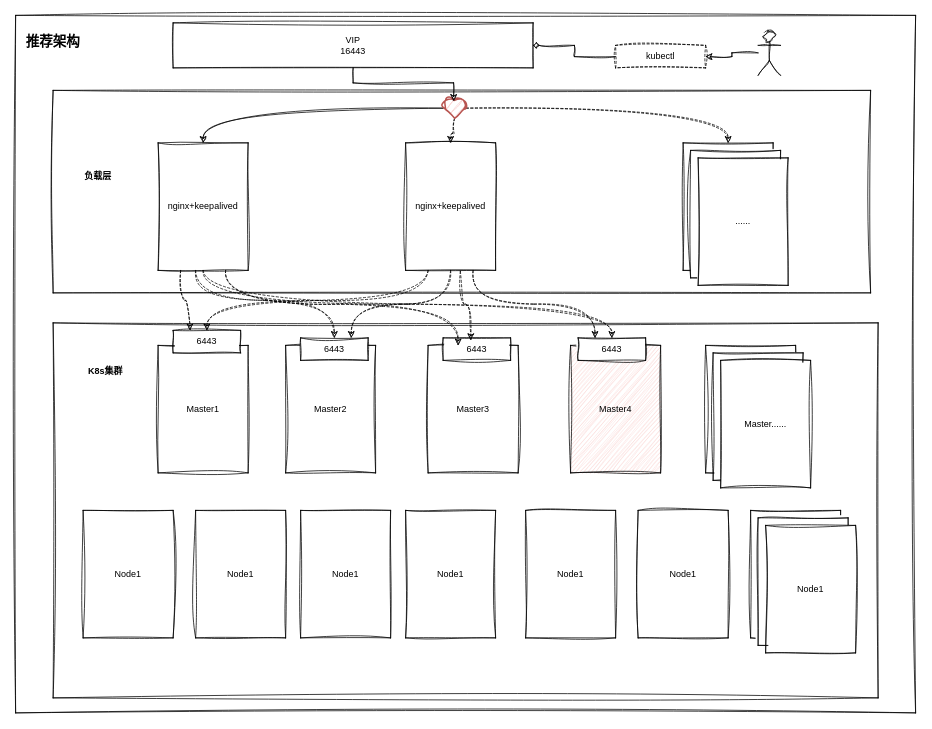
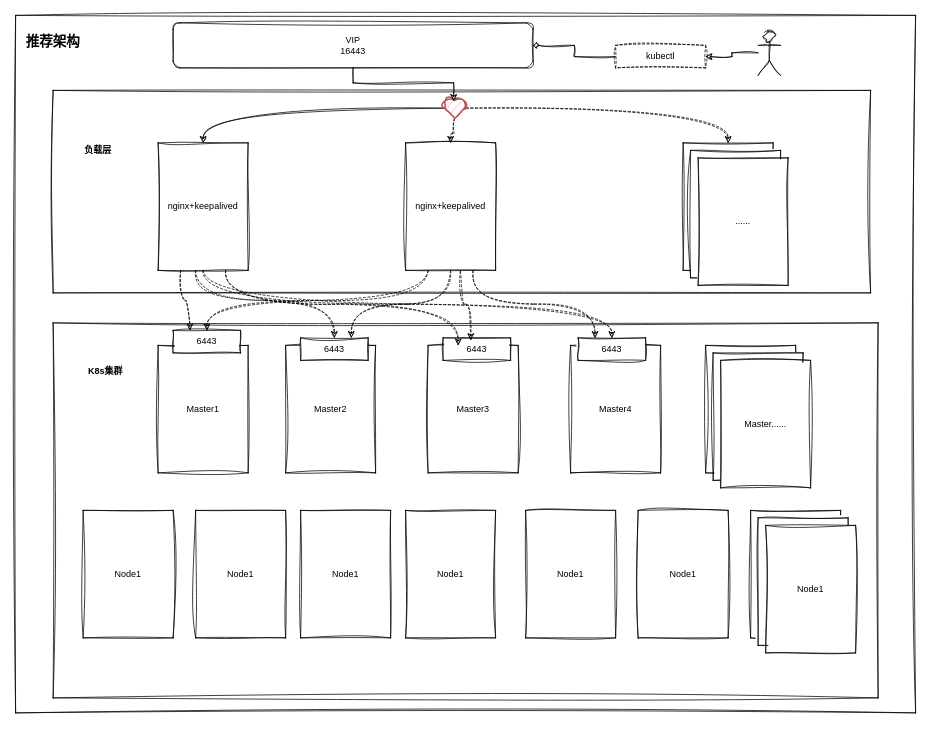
node "VIP 16443": shape rectangle -> rounded rectangle
node "负载层": moved (98, 177) -> (98, 150)
node "Master4": fillcolor #f8cecc -> #ffffff
